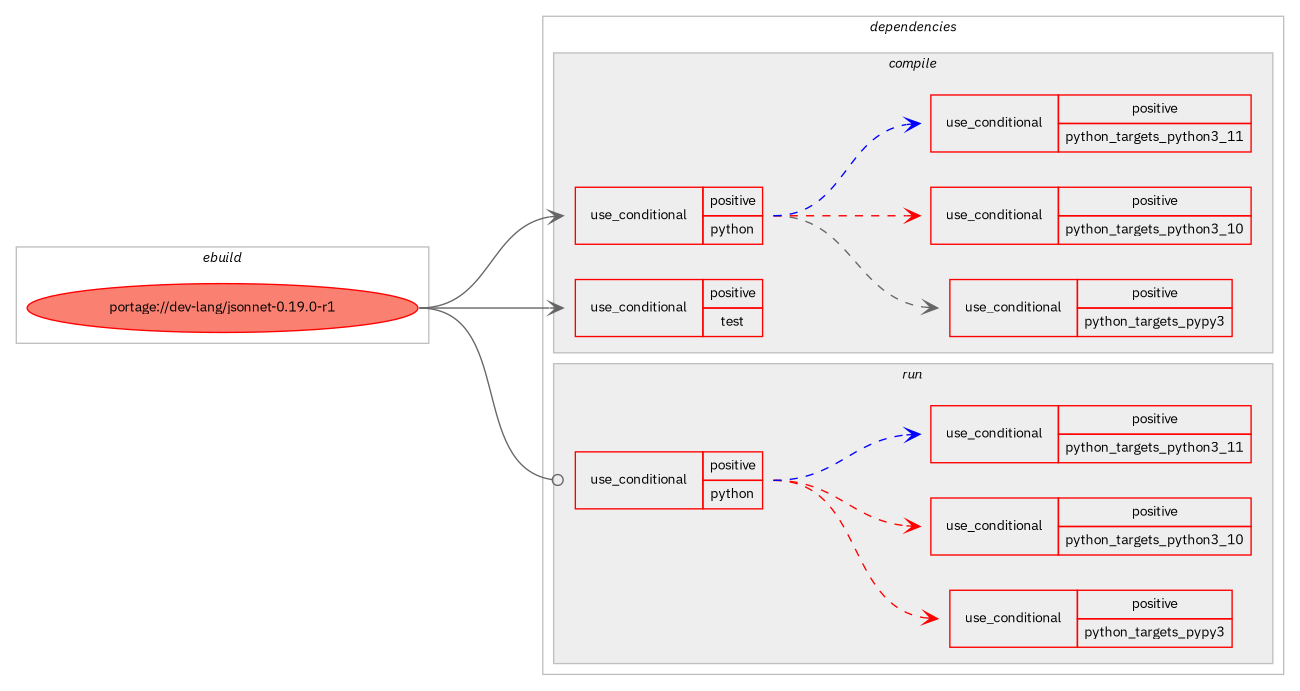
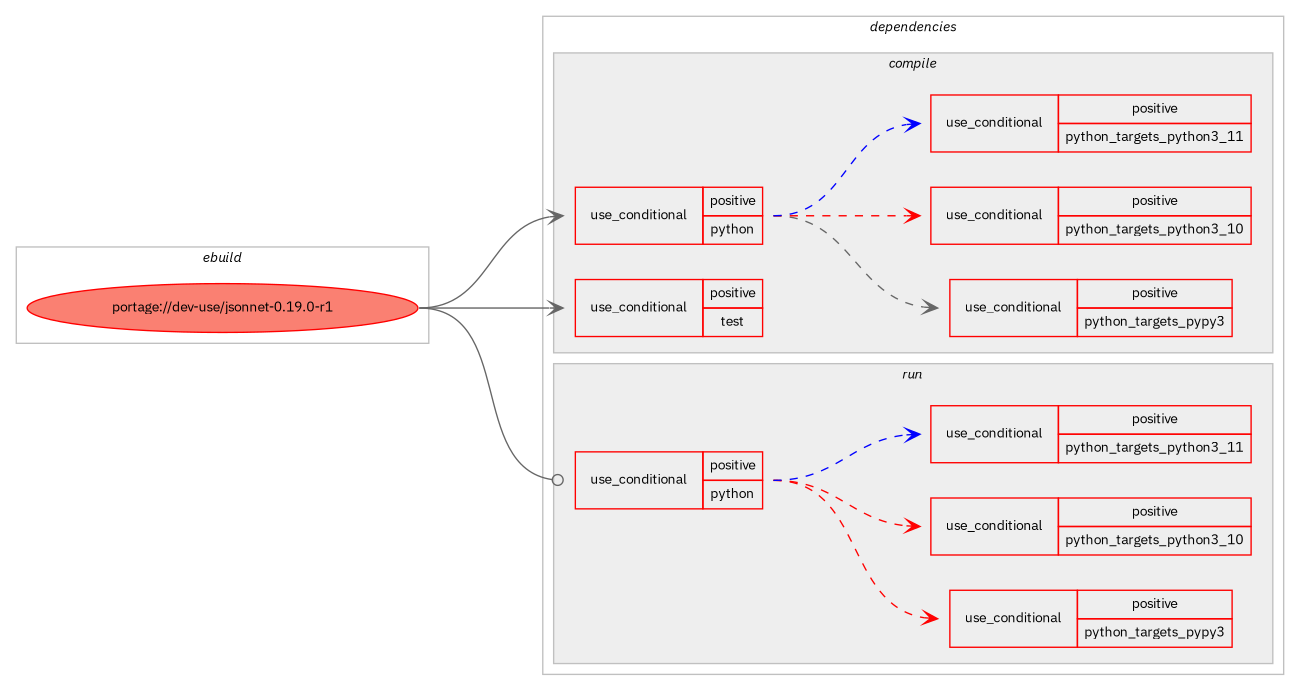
node "portage://dev-lang/jsonnet-0.19.0-r1": label "portage://dev-lang/jsonnet-0.19.0-r1" -> "portage://dev-use/jsonnet-0.19.0-r1"
